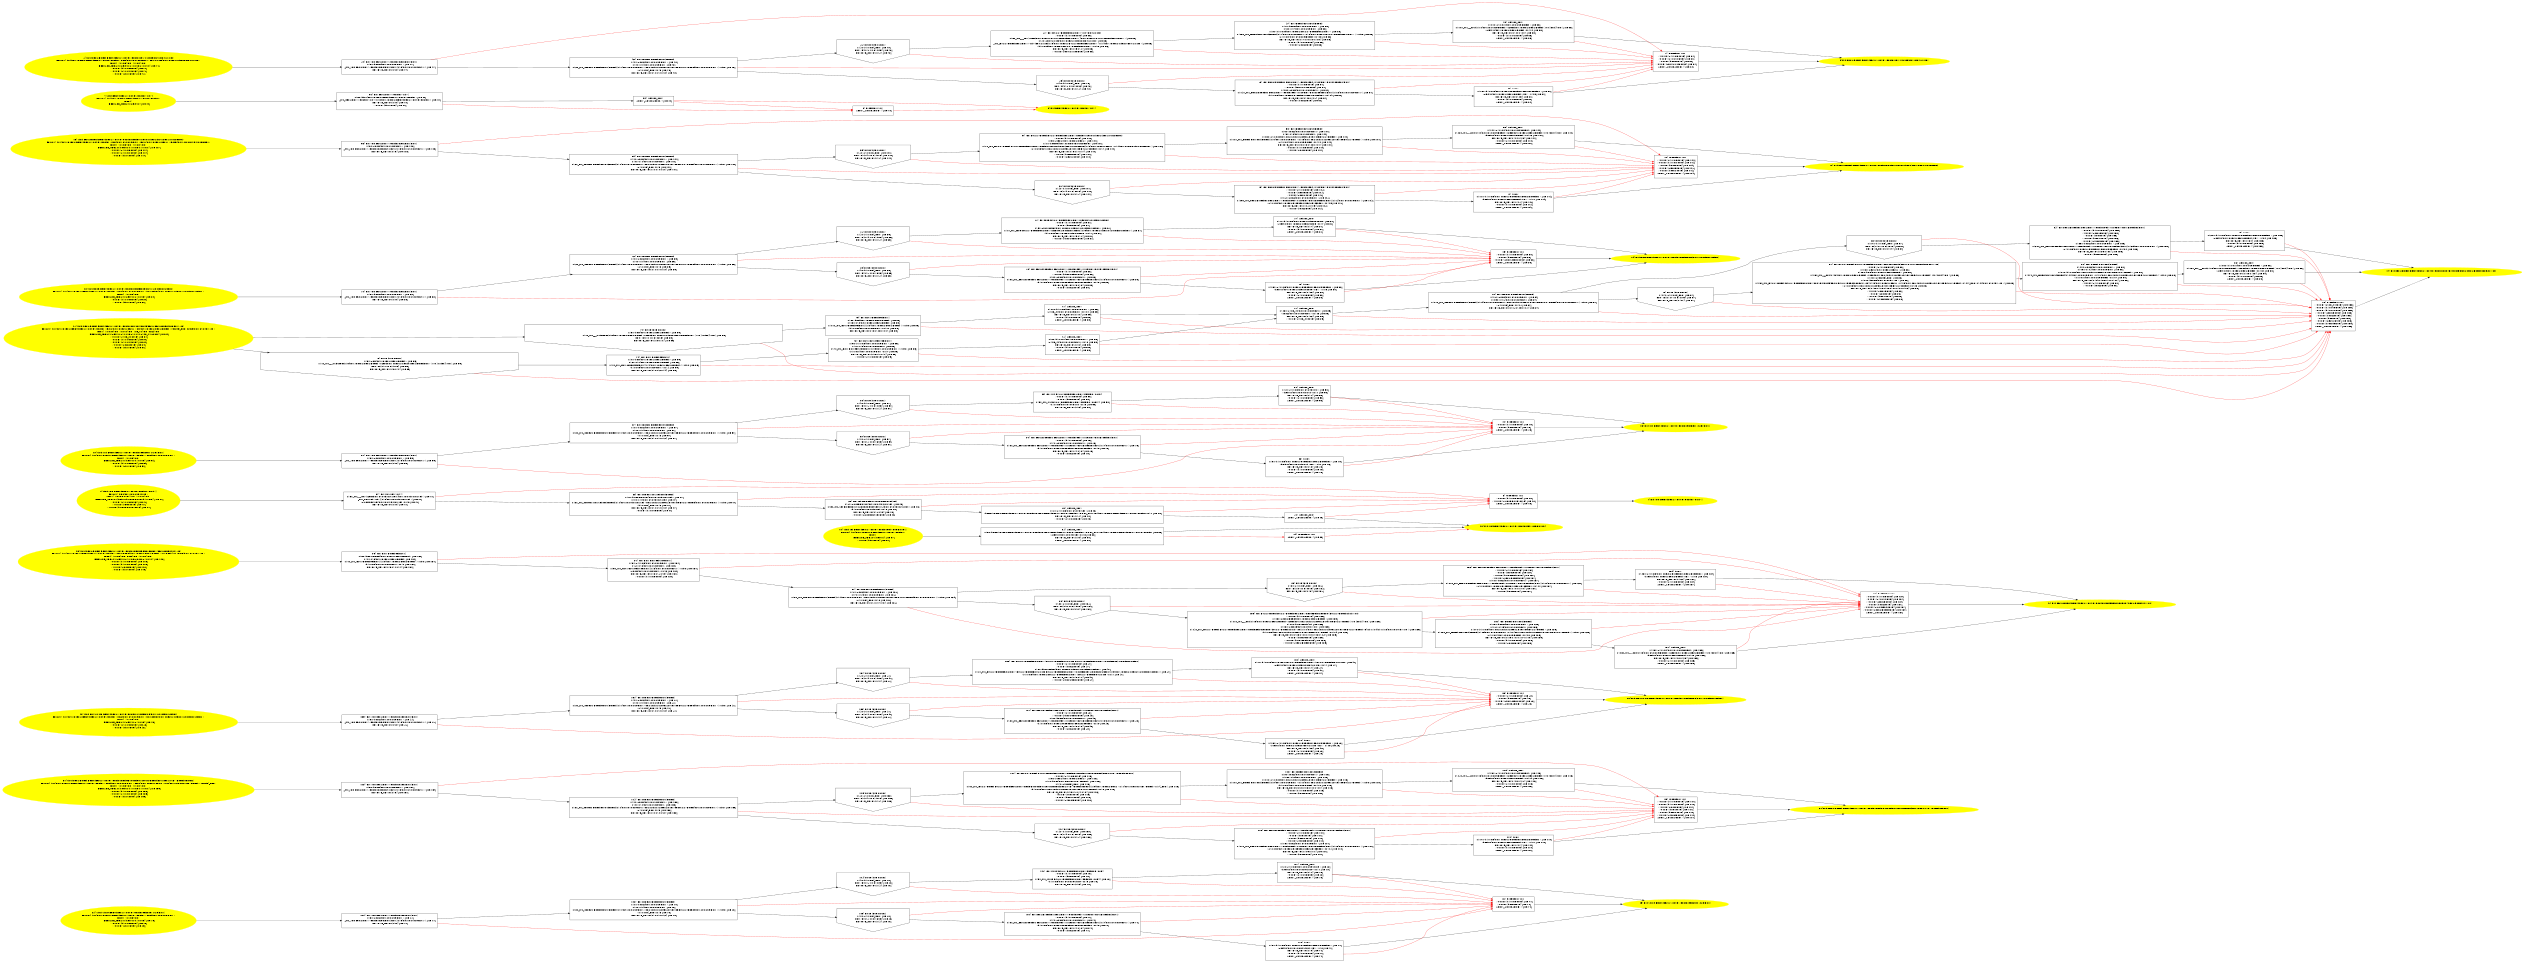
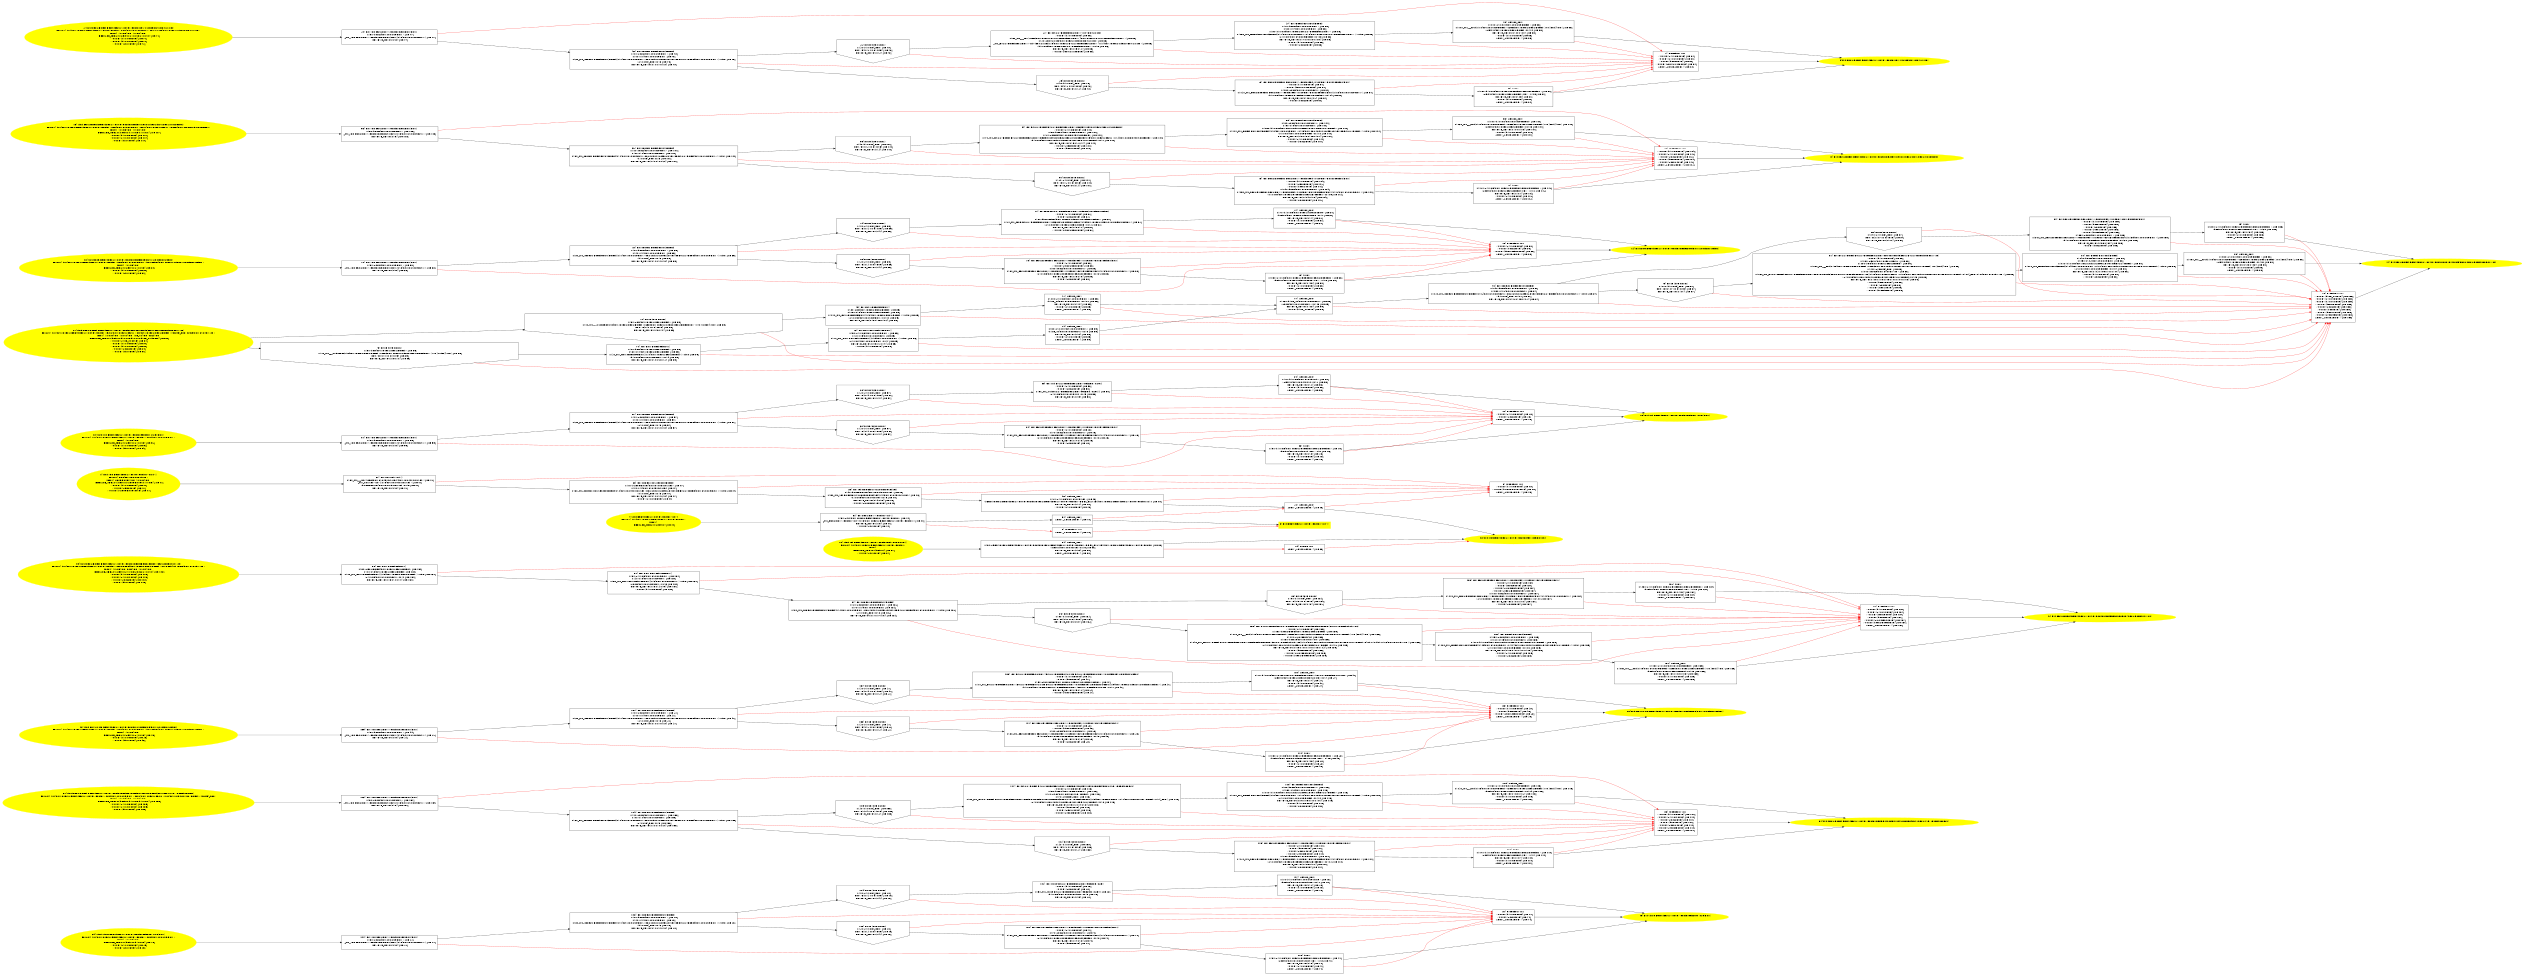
edge "52:  method_body APPLY_ABSTRACTION; [line 22]" -> "8: Exit DefaultRealmModuleMediator.<init>()": color red -> black
edge "52:  method_body APPLY_ABSTRACTION; [line 22]" -> "9:  exceptions sink APPLY_ABSTRACTION; [line 22]": now "52:  method_body APPLY_ABSTRACTION; [line 22]" -> "41:  method_body APPLY_ABSTRACTION; [line 29]"
node "8: Exit DefaultRealmModuleMediator.<init>()": shape ellipse -> box
node "2: Exit void DefaultRealmModuleMediator.<clinit>()": removed
node "24:  exceptions sink APPLY_ABSTRACTION; [line 88]": label "24:  exceptions sink APPLY_ABSTRACTION; [line 88]" -> "24:  android sink APPLY_ABSTRACTION; [line 88]"
